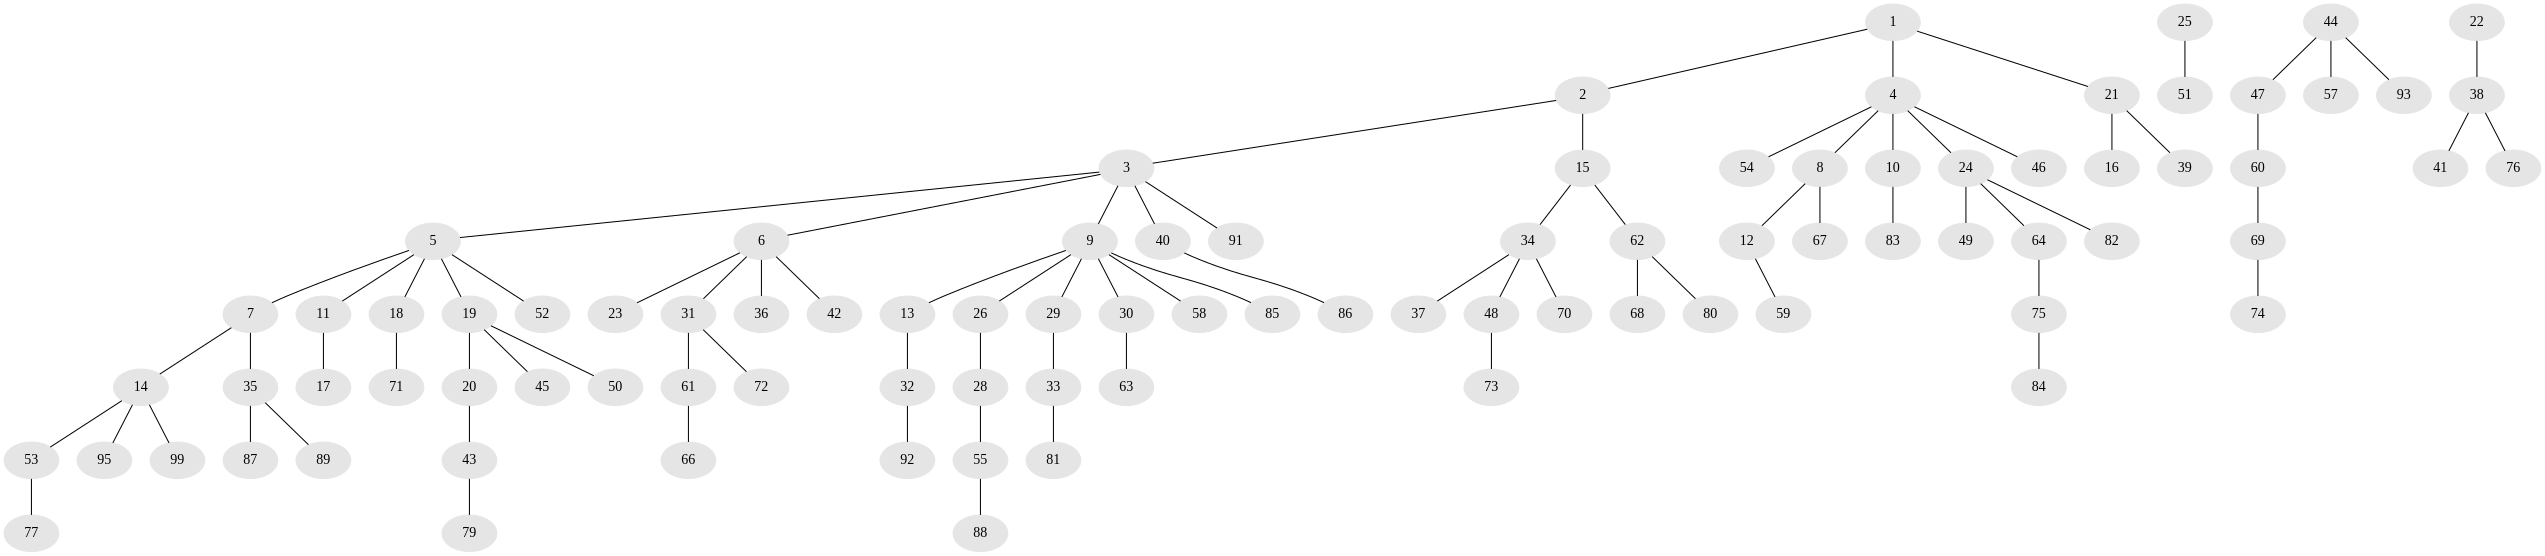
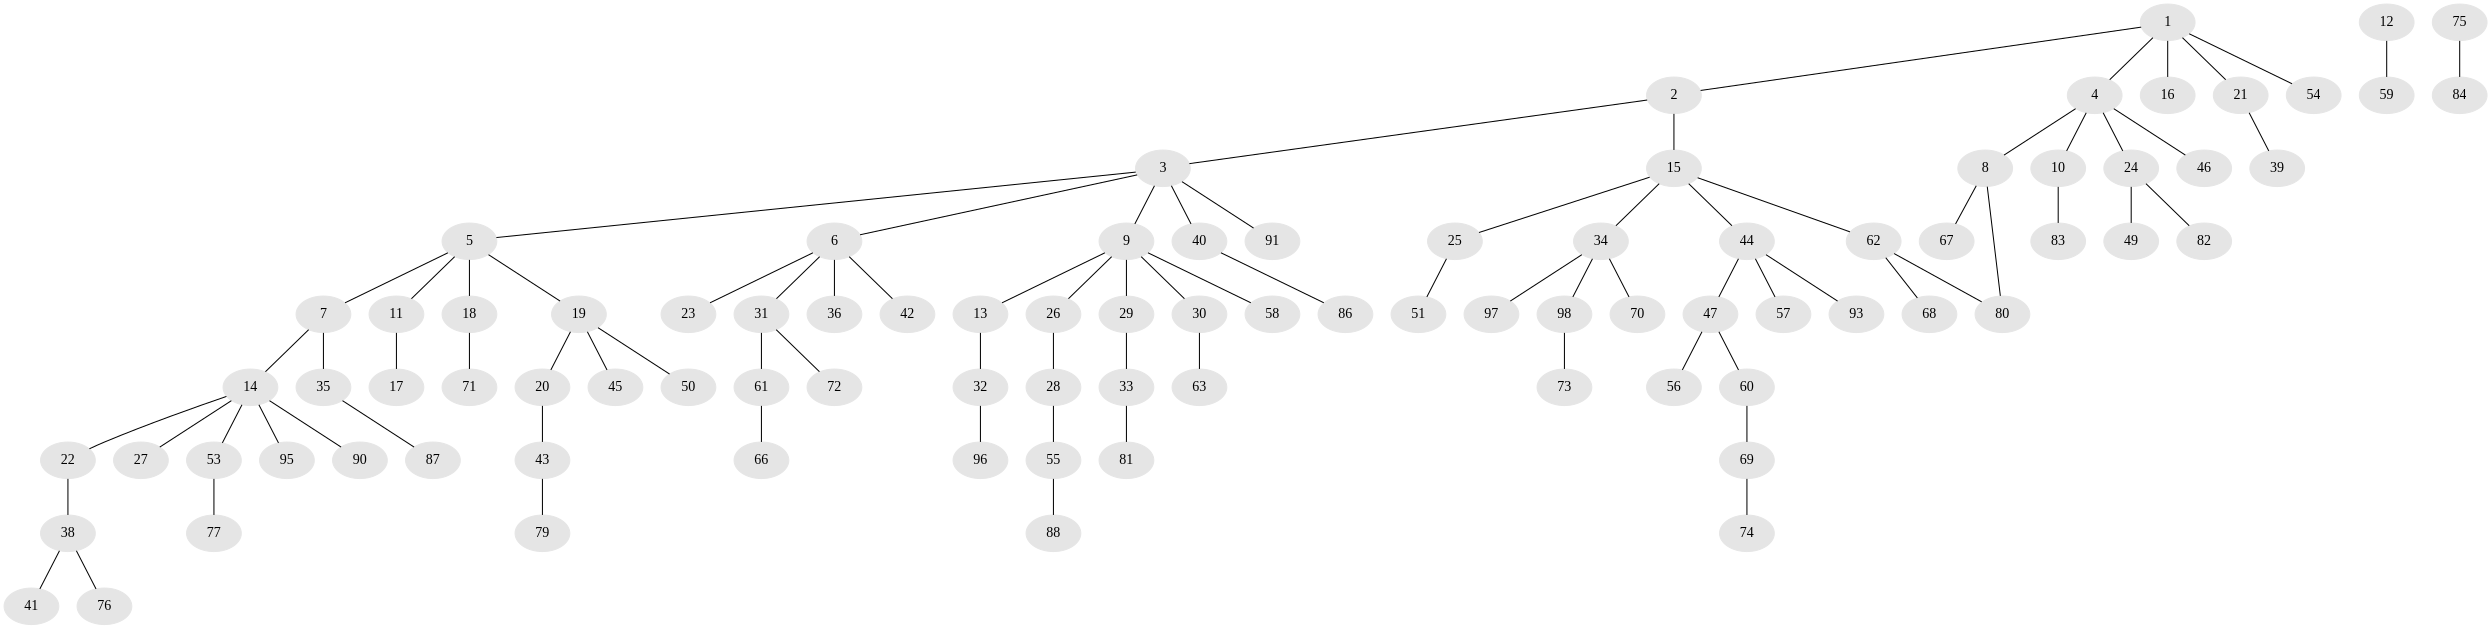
edge "4" -- "54": now "1" -- "54"
edge "21" -- "16": now "1" -- "16"
edge "15" -- "25": added
edge "15" -- "44": added
edge "8" -- "12": now "8" -- "80"
node "64": removed
node "52": removed
node "85": removed
node "37": label "37" -> "97"
node "48": label "48" -> "98"
node "56": added
edge "14" -- "22": added
node "27": added
node "99": label "99" -> "90"
node "89": removed
node "92": label "92" -> "96"
